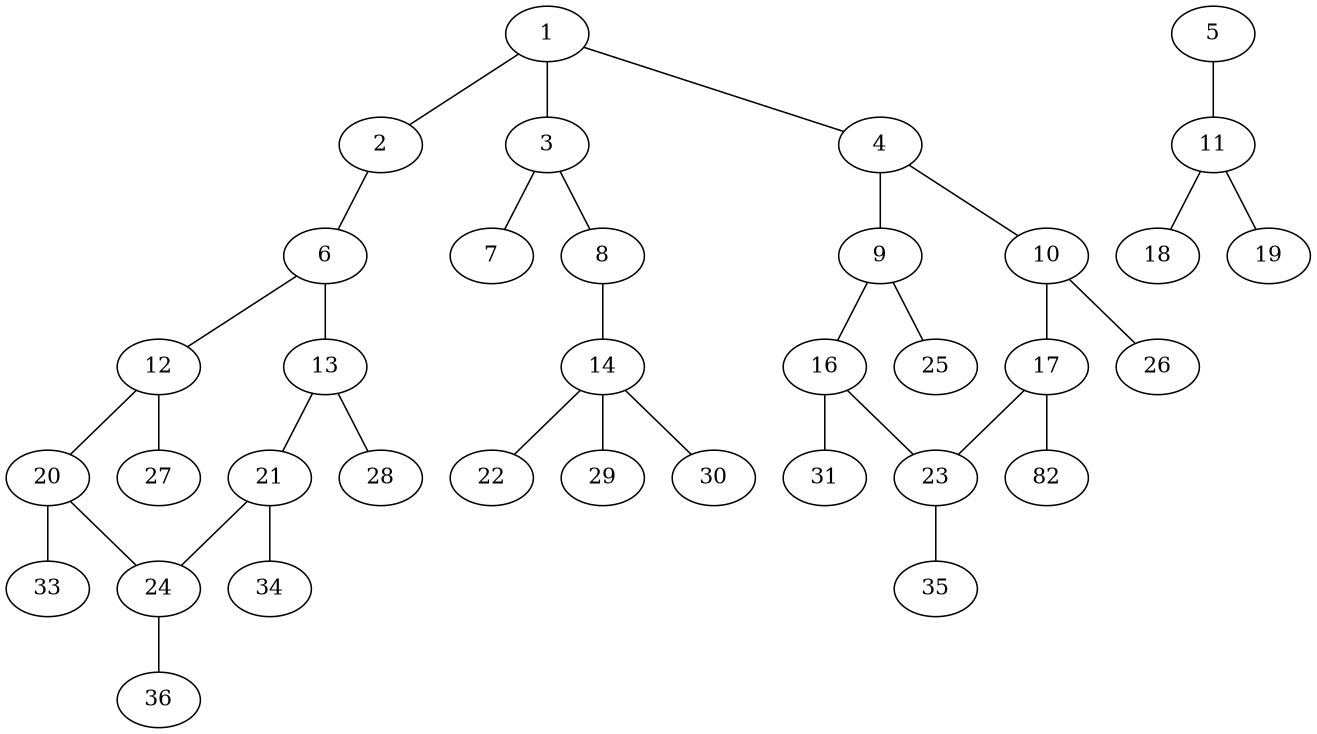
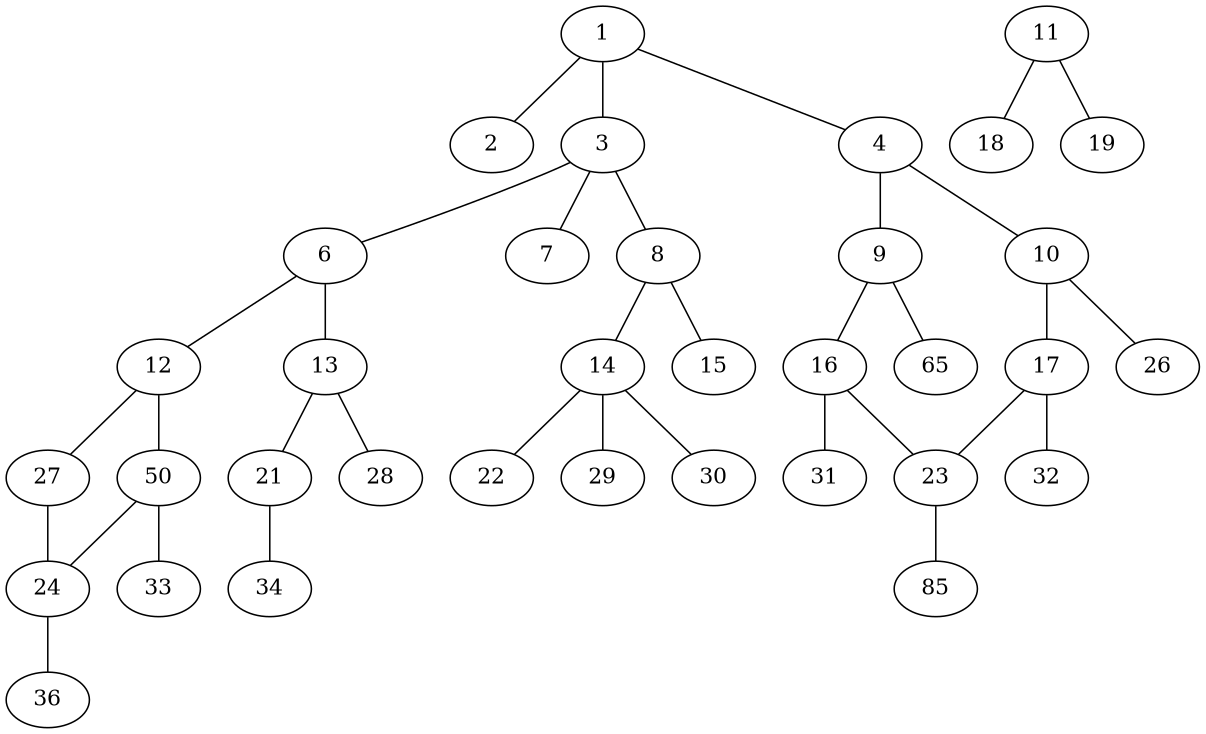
node "5": removed
edge "2" -- "6": now "3" -- "6"
node "15": added
node "25": label "25" -> "65"
node "20": label "20" -> "50"
node "82": label "82" -> "32"
edge "21" -- "24": now "27" -- "24"
node "35": label "35" -> "85"
